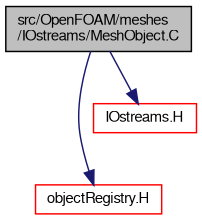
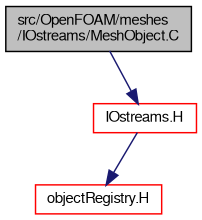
edge "src/OpenFOAM/meshes /IOstreams/MeshObject.C" -> "objectRegistry.H": now "IOstreams.H" -> "objectRegistry.H"
